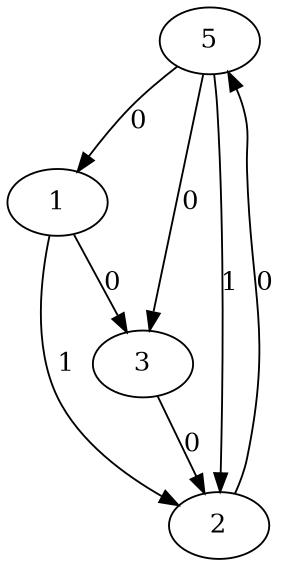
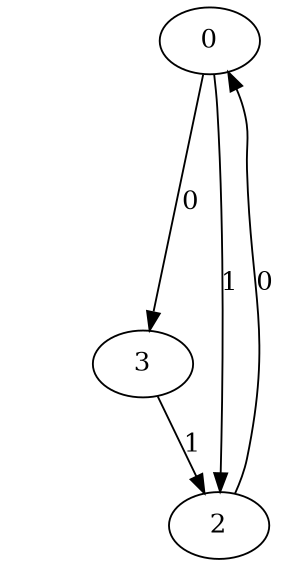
node "5": label "5" -> "0"
node "1": removed
edge "3" -> "2": label "0" -> "1"
